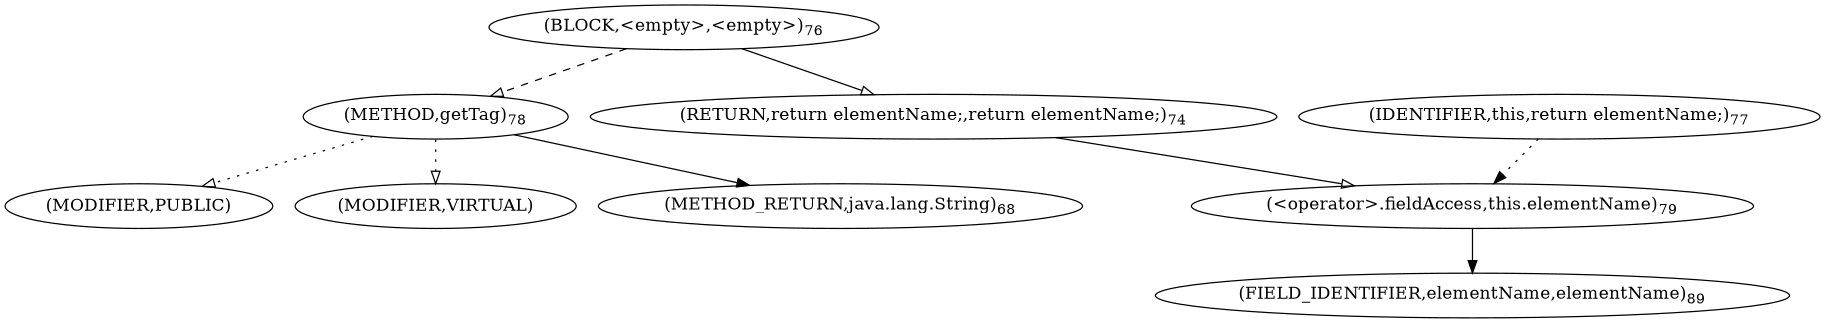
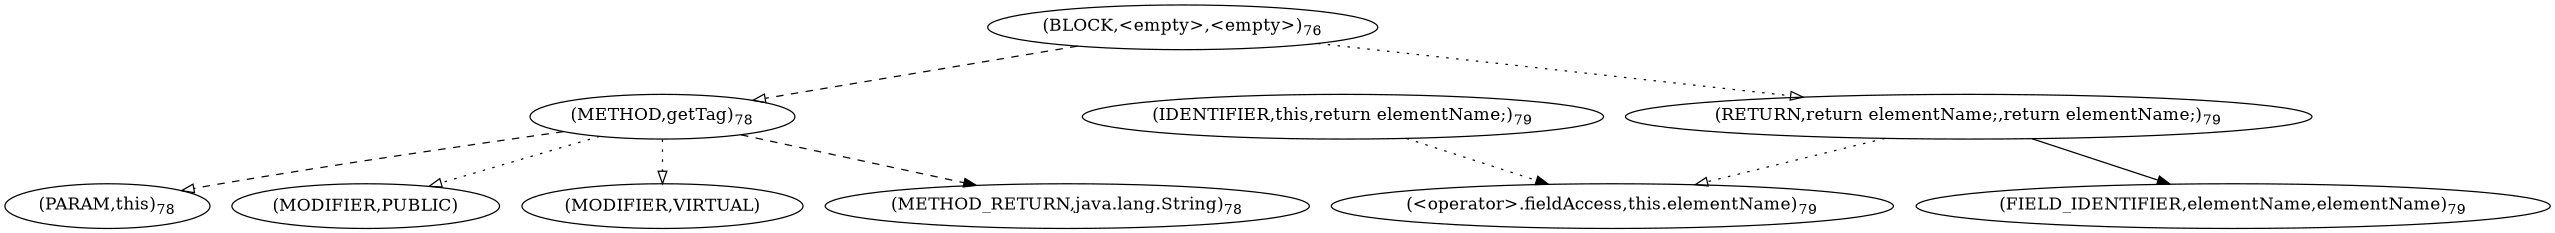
edge "(BLOCK,<empty>,<empty>)" -> "(RETURN,return elementName;,return elementName;)": style solid -> dotted
node "(RETURN,return elementName;,return elementName;)": text "74" -> "79"
node "(IDENTIFIER,this,return elementName;)": text "77" -> "79"
edge "(METHOD,getTag)" -> "(METHOD_RETURN,java.lang.String)": style solid -> dashed
edge "(RETURN,return elementName;,return elementName;)" -> "(<operator>.fieldAccess,this.elementName)": style solid -> dotted
node "(METHOD_RETURN,java.lang.String)": text "68" -> "78"
node "(PARAM,this)": added
edge "(<operator>.fieldAccess,this.elementName)" -> "(FIELD_IDENTIFIER,elementName,elementName)": now "(RETURN,return elementName;,return elementName;)" -> "(FIELD_IDENTIFIER,elementName,elementName)"
node "(FIELD_IDENTIFIER,elementName,elementName)": text "89" -> "79"
